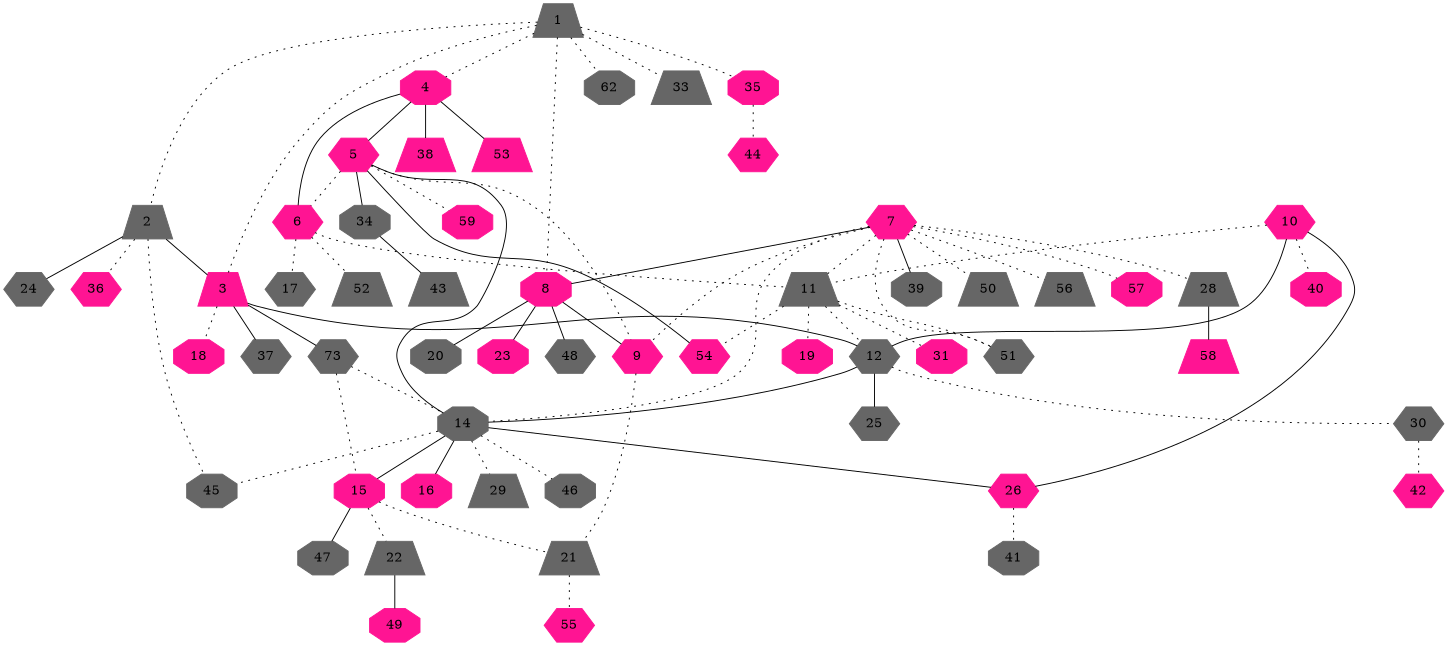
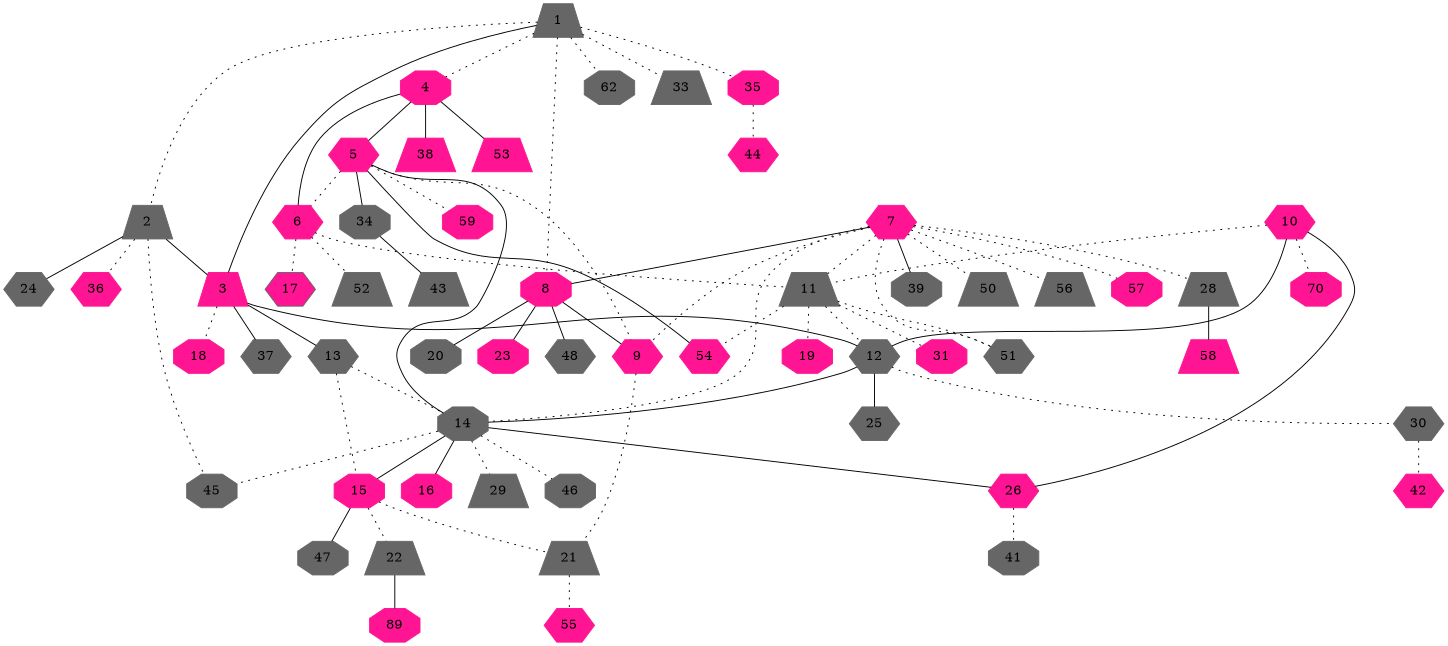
edge "1" -- "3": style dotted -> solid
node "17": fillcolor gray40 -> deeppink
node "40": label "40" -> "70"
node "73": label "73" -> "13"
node "49": label "49" -> "89"
